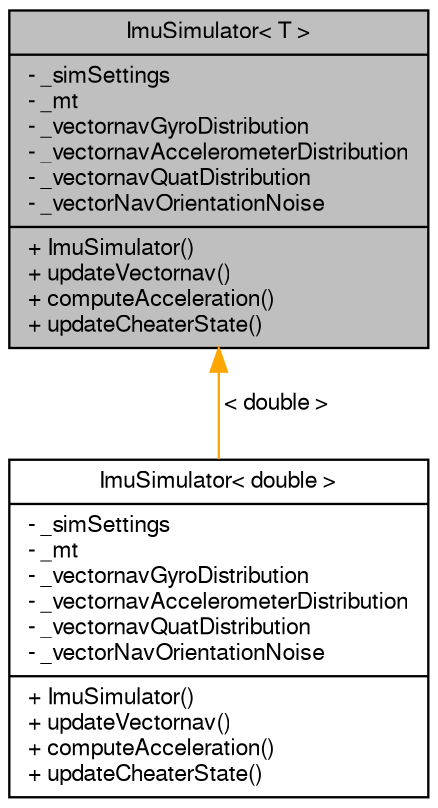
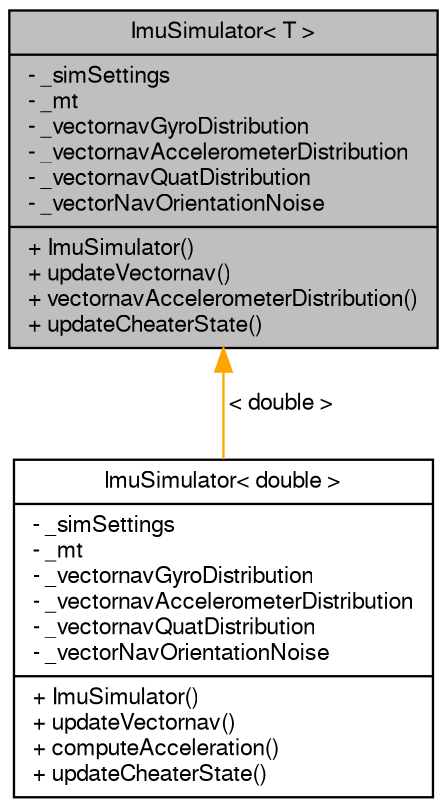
node "ImuSimulator< T >": text "+ computeAcceleration()" -> "+ vectornavAccelerometerDistribution()"
